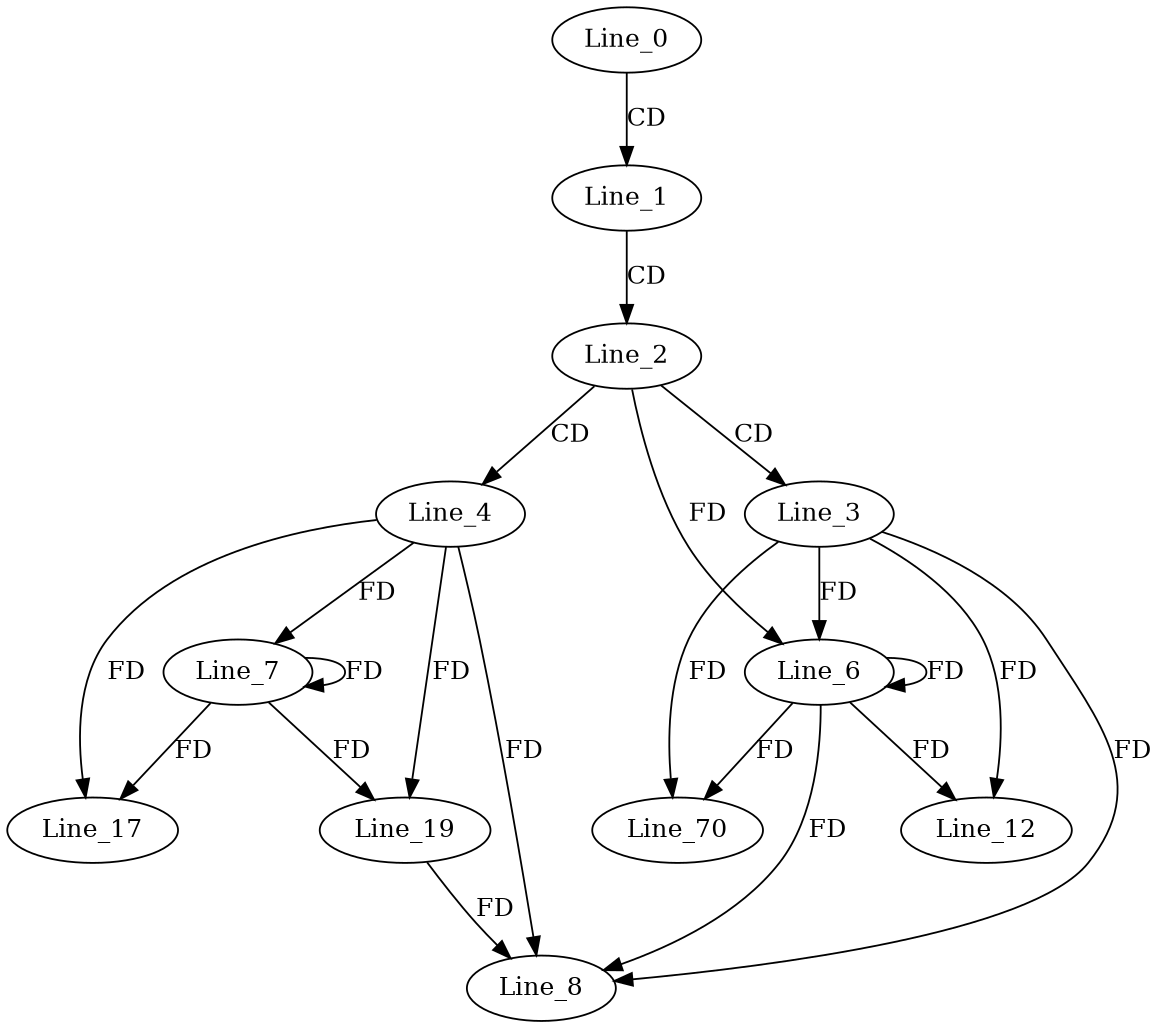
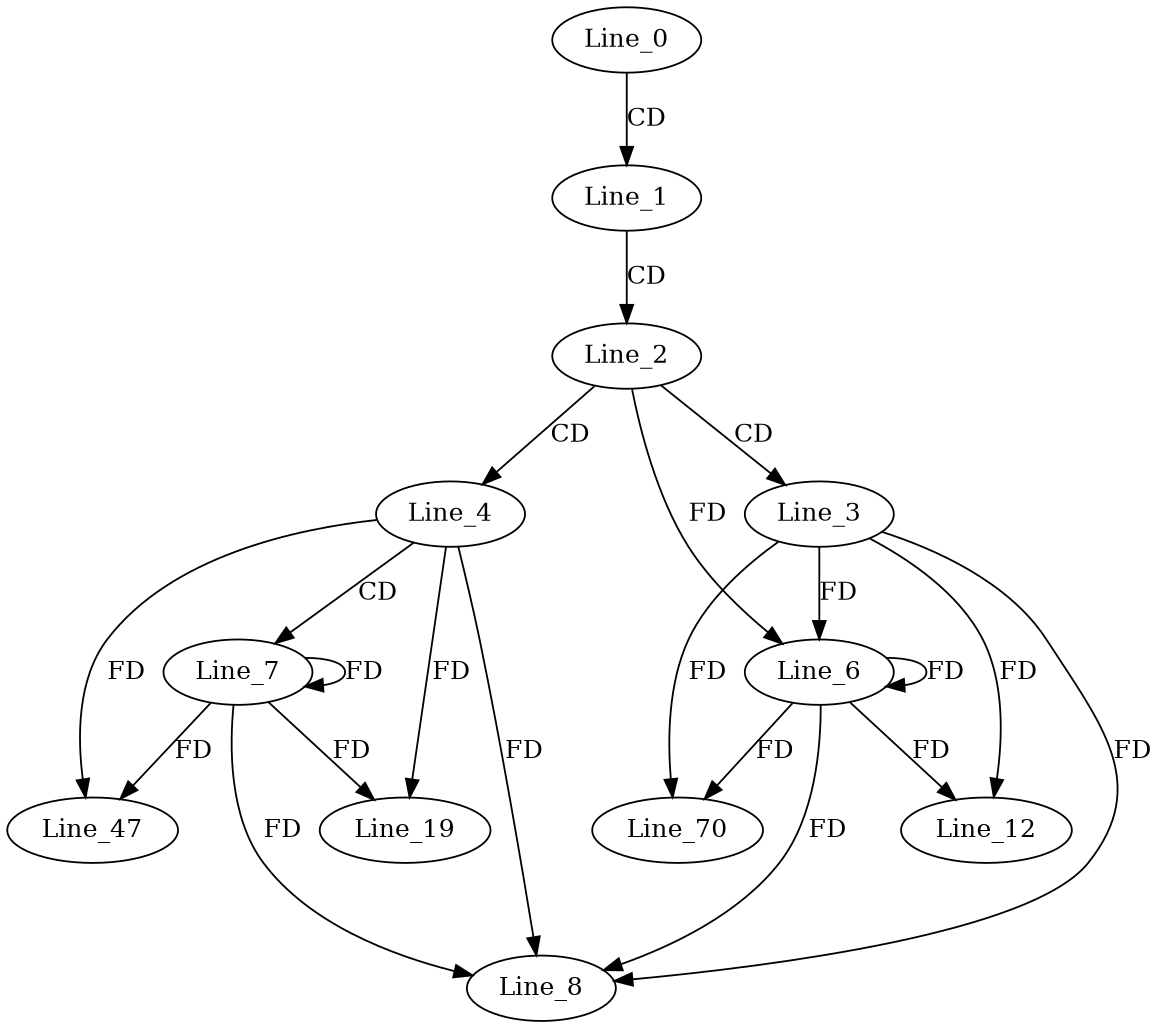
edge "Line_4" -> "Line_7": label "FD" -> "CD"
node "Line_17": label "Line_17" -> "Line_47"
edge "Line_19" -> "Line_8": now "Line_7" -> "Line_8"
